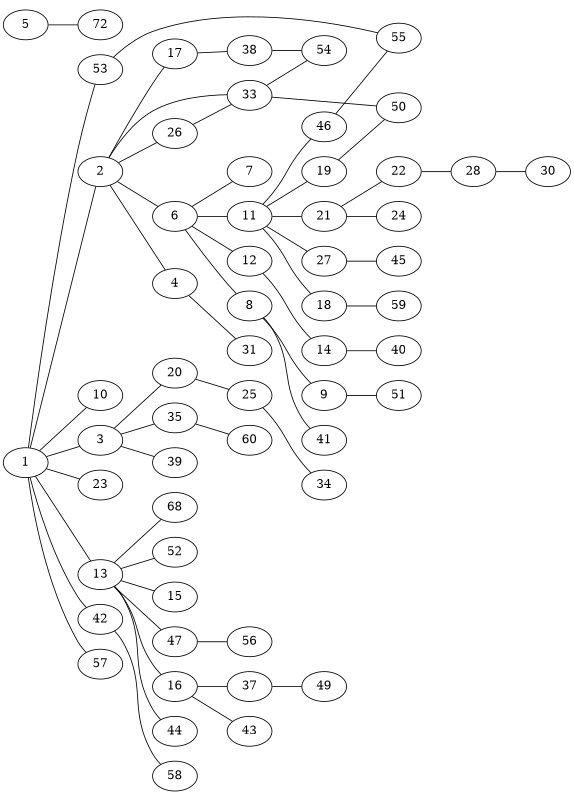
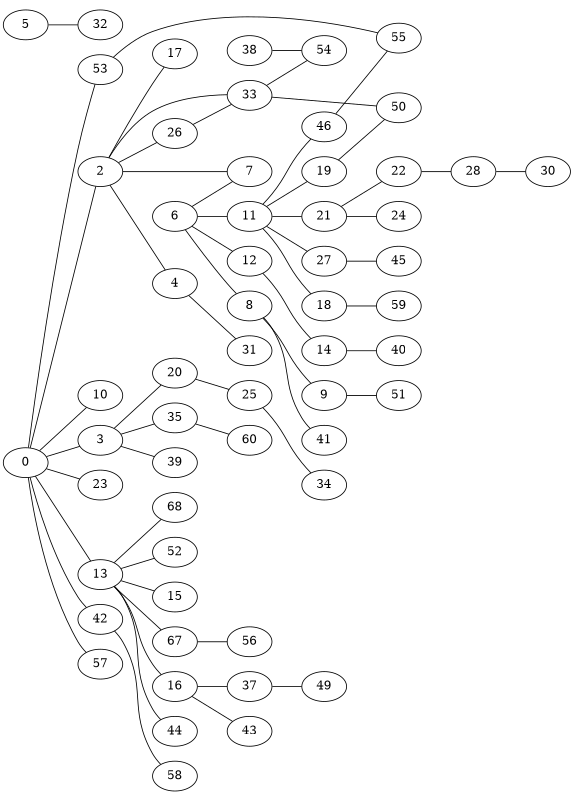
node "72": label "72" -> "32"
edge "38" -- "17": removed
edge "2" -- "6": now "2" -- "7"
node "1": label "1" -> "0"
node "47": label "47" -> "67"
